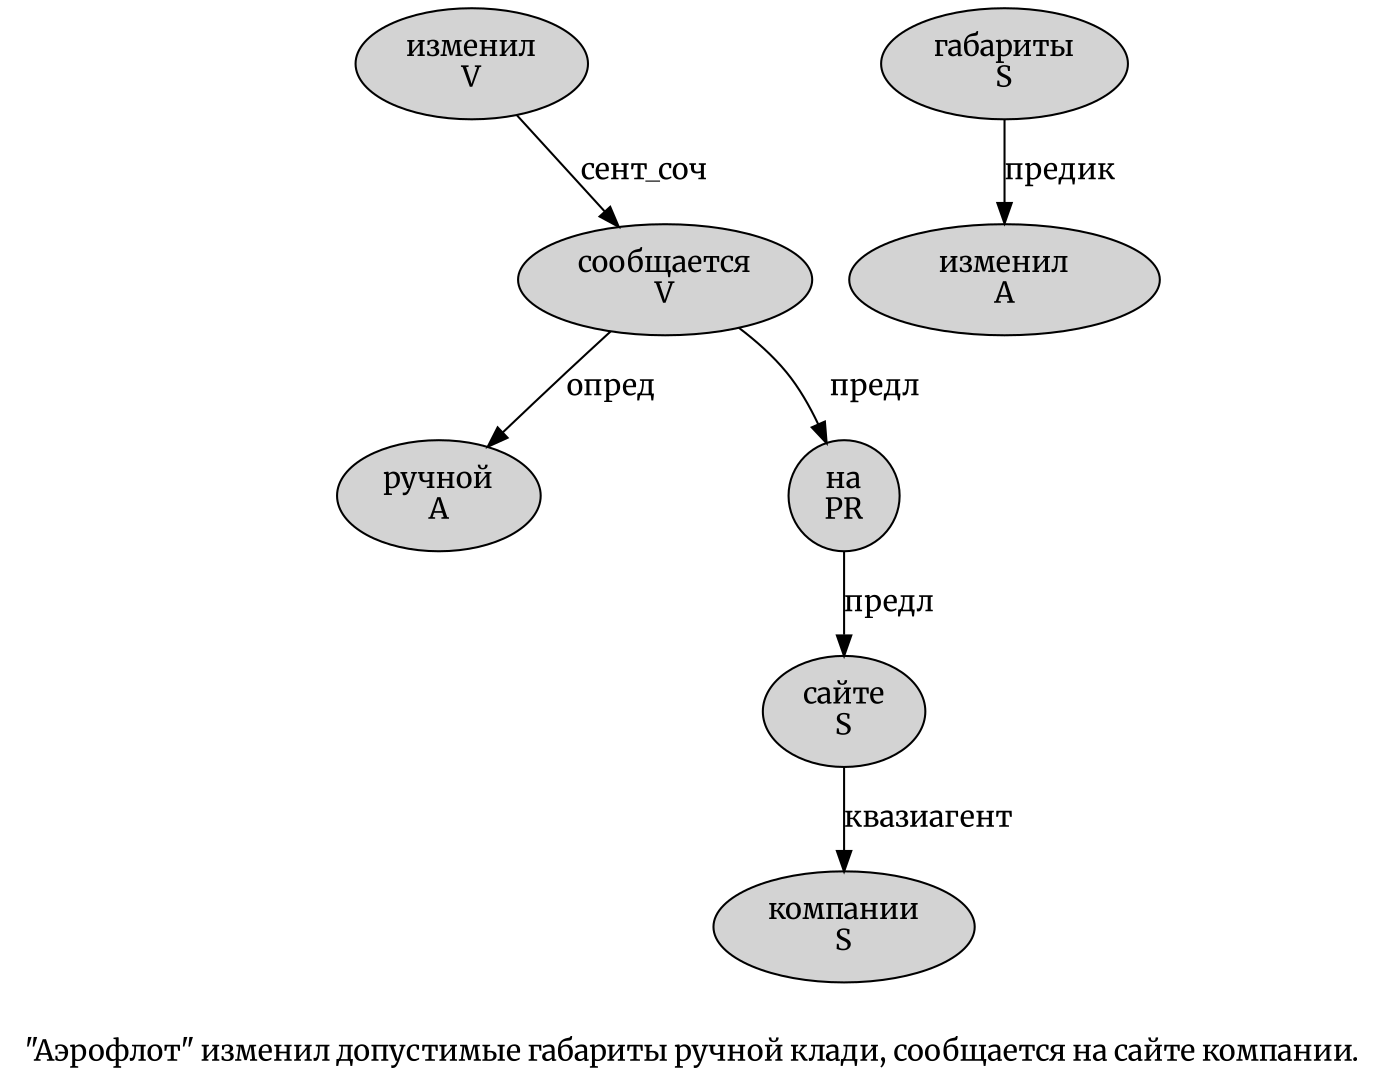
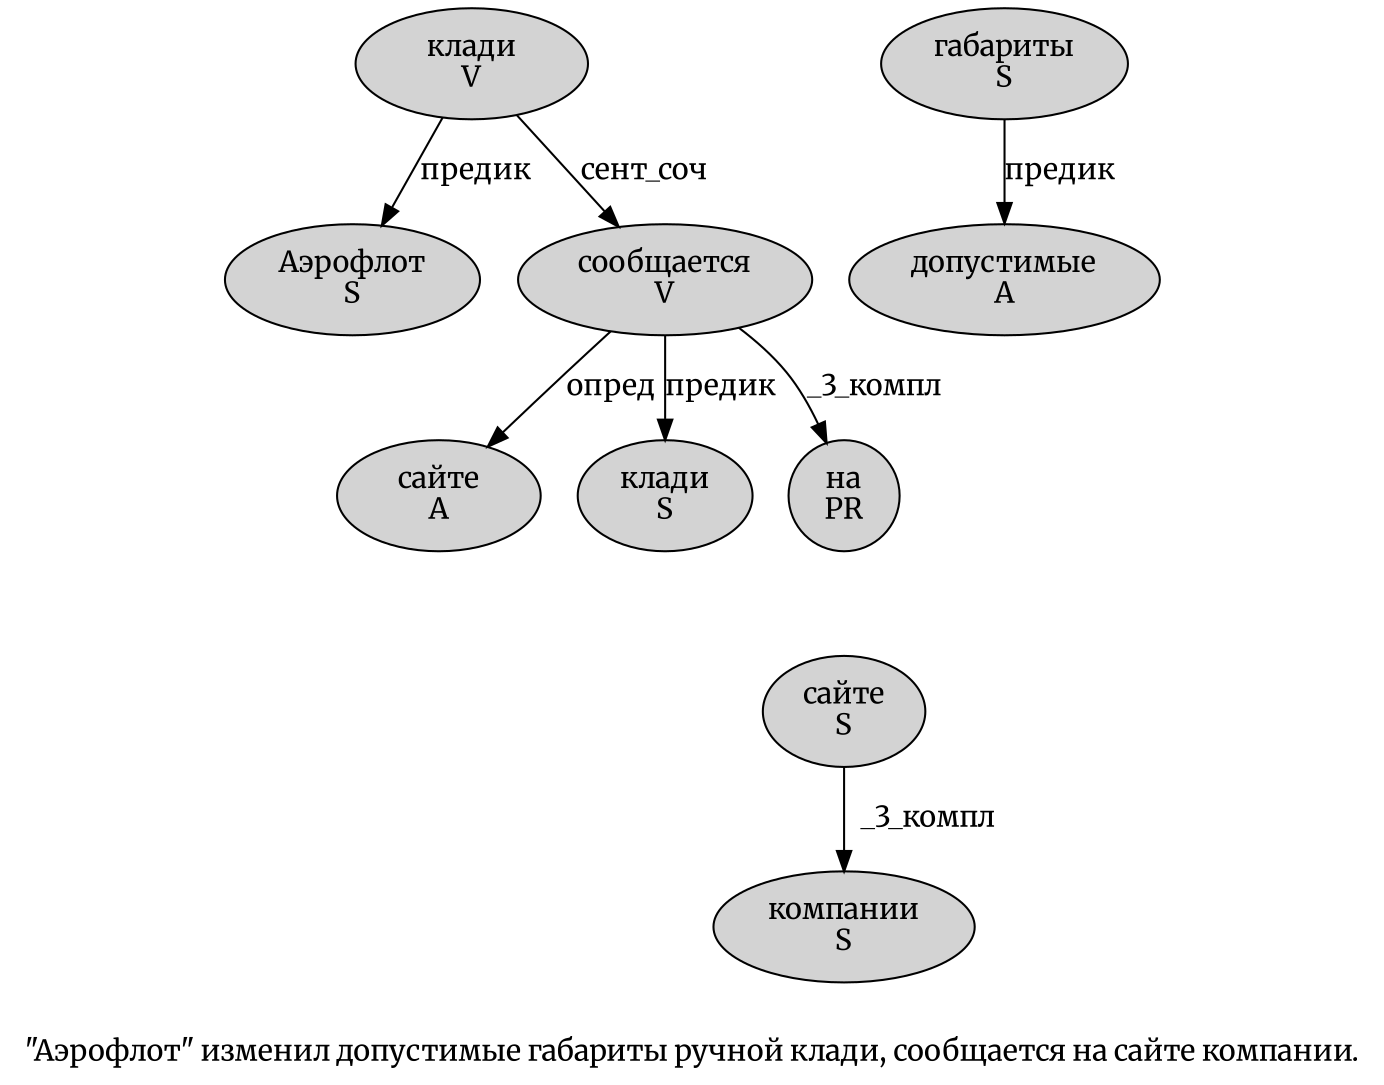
node "изменил V": label "изменил V" -> "клади V"
node "Аэрофлот S": added
node "изменил A": label "изменил A" -> "допустимые A"
edge "сообщается V" -> "на PR": label "предл" -> "_3_компл"
node "ручной A": label "ручной A" -> "сайте A"
node "клади S": added
edge "на PR" -> "сайте S": removed, label "предл"
edge "сайте S" -> "компании S": label "квазиагент" -> "_3_компл"
